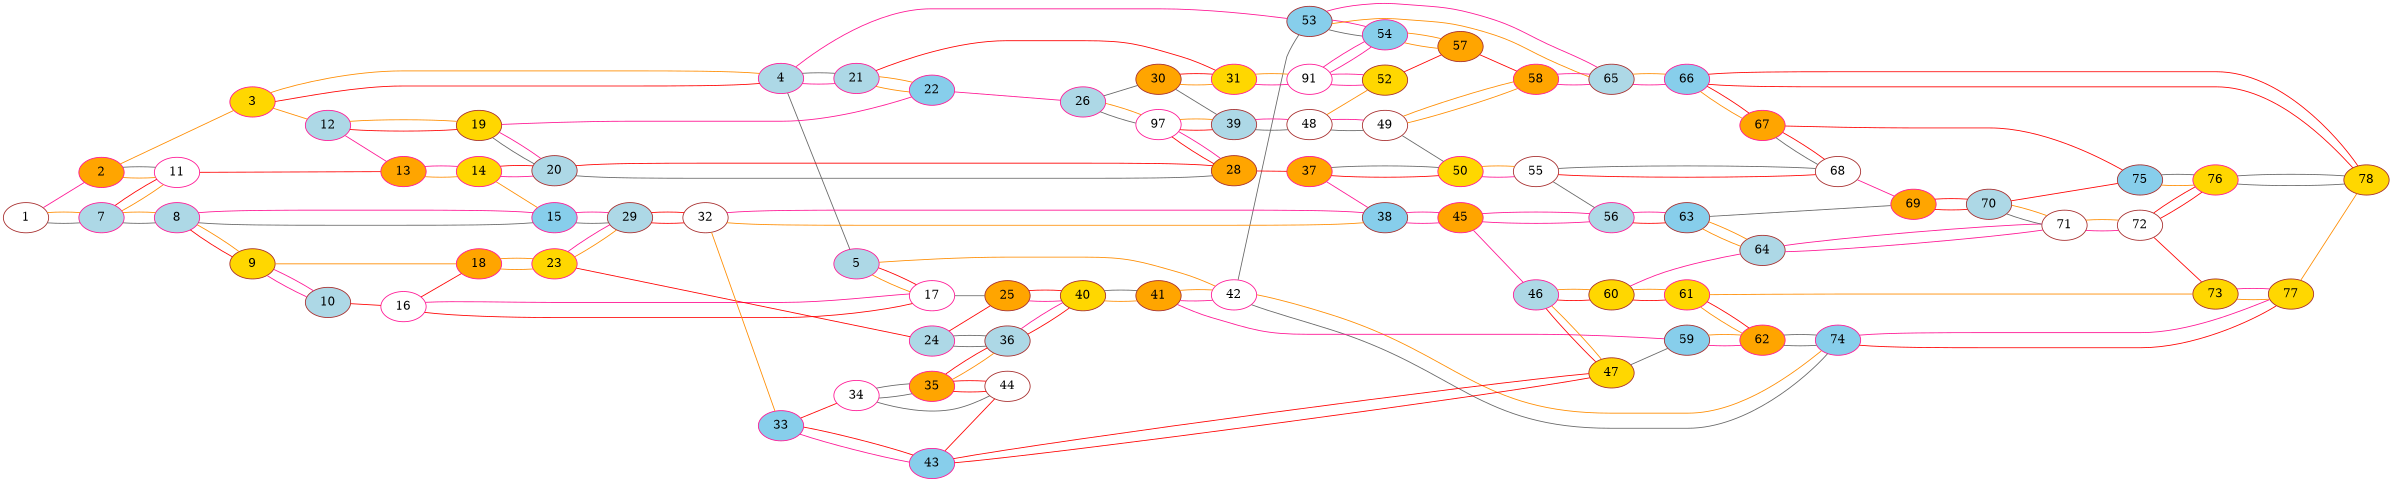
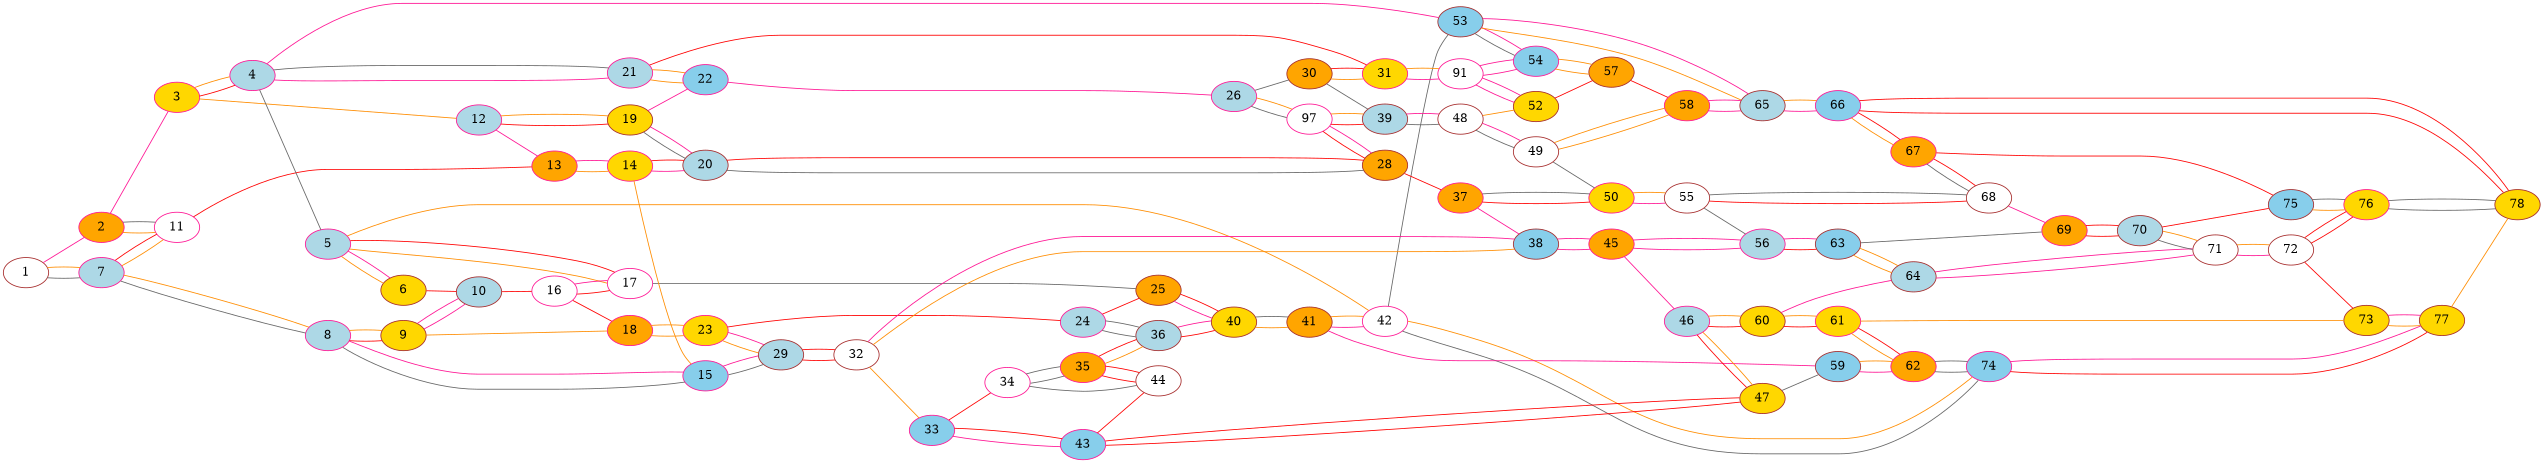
edge "3" -- "2": color darkorange -> deeppink
node "6": added
